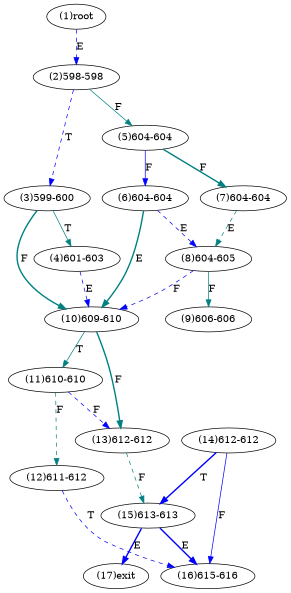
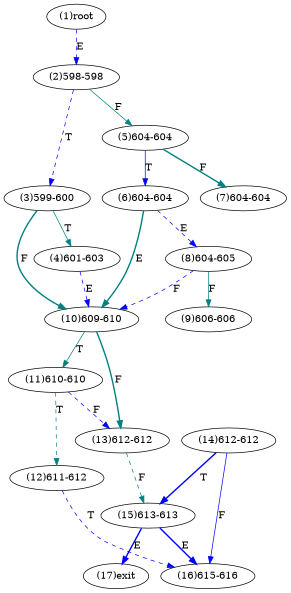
edge "(5)604-604" -> "(6)604-604": label "F" -> "T"
edge "(7)604-604" -> "(8)604-605": removed, label "E"
edge "(11)610-610" -> "(12)611-612": label "F" -> "T"
